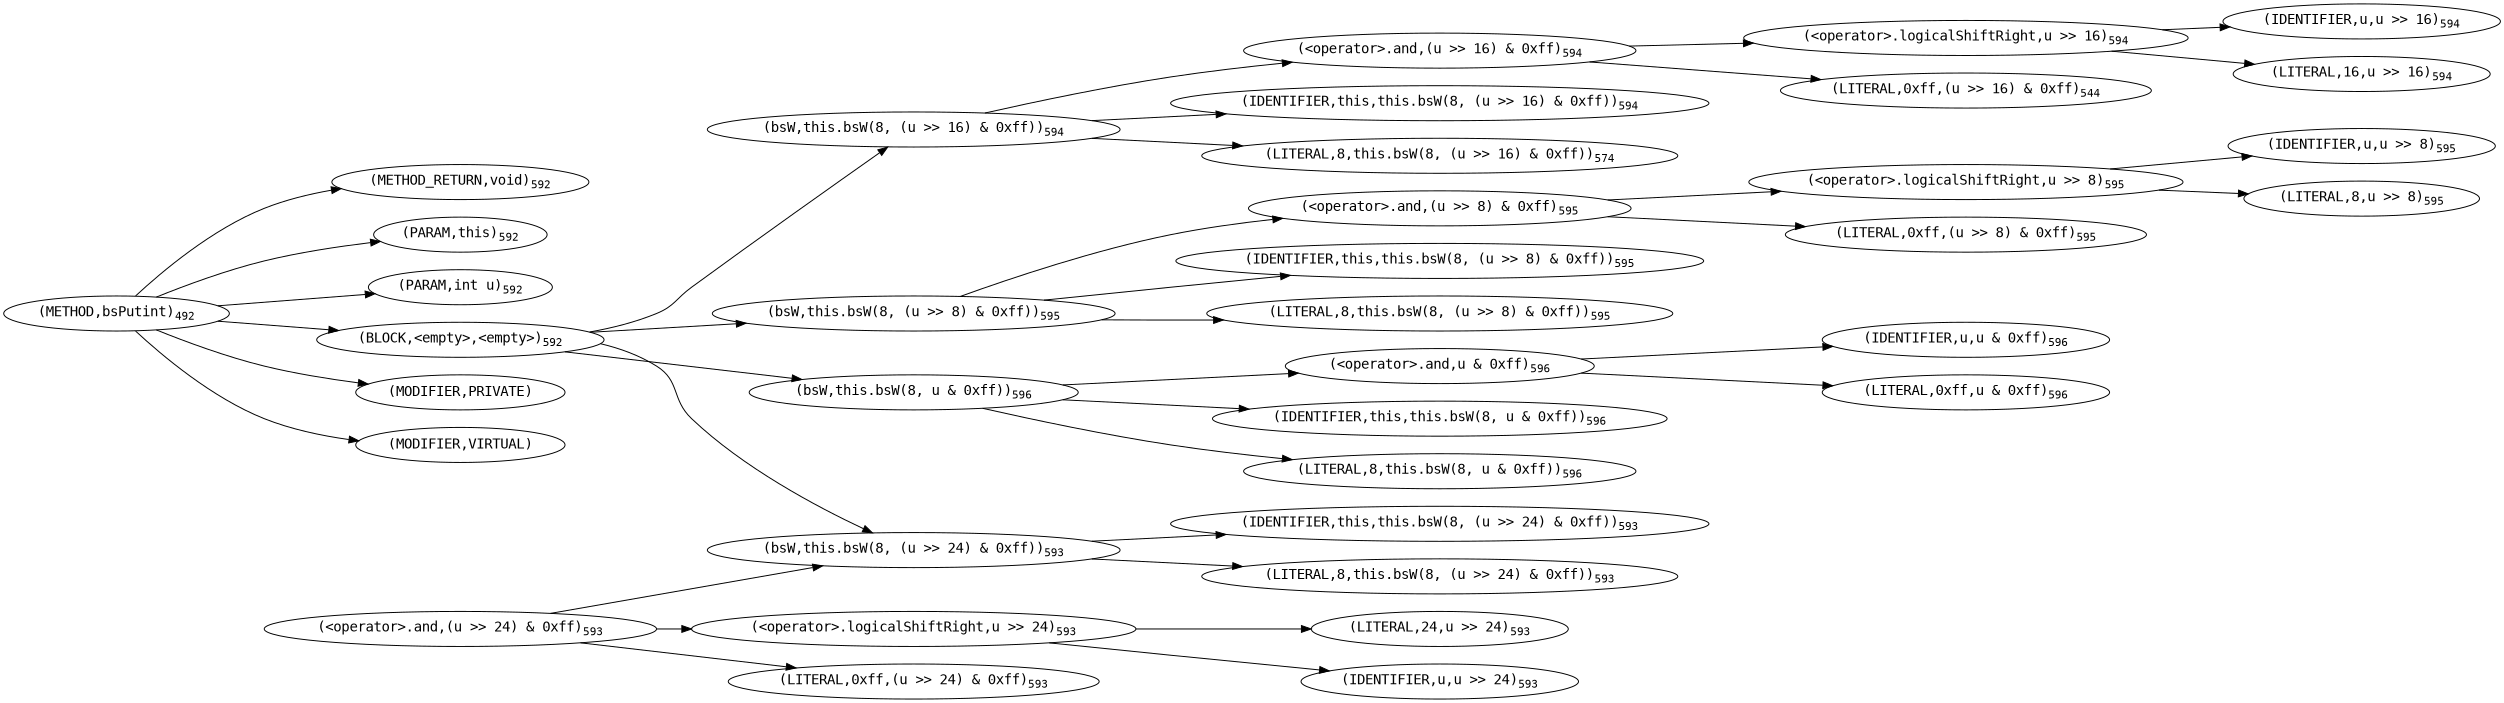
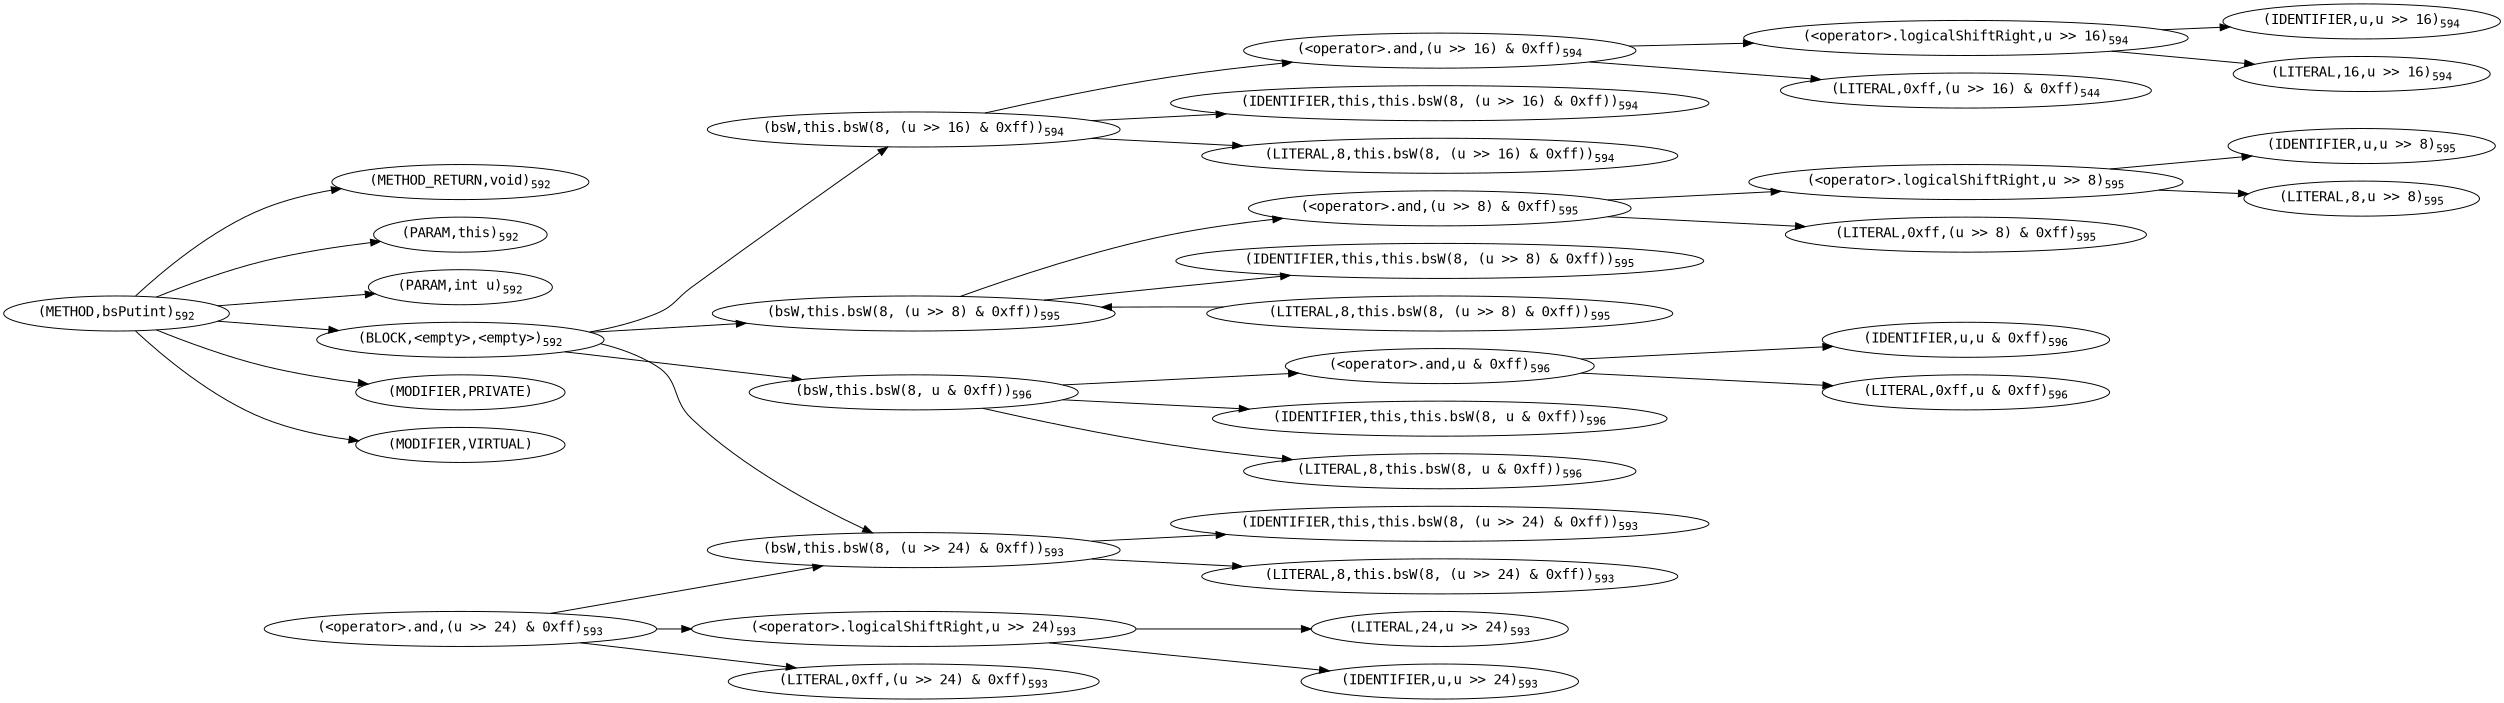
node "(LITERAL,8,this.bsW(8, (u >> 16) & 0xff))": text "574" -> "594"
node "(METHOD,bsPutint)": text "492" -> "592"
edge "(bsW,this.bsW(8, (u >> 8) & 0xff))" -> "(LITERAL,8,this.bsW(8, (u >> 8) & 0xff))": reversed
